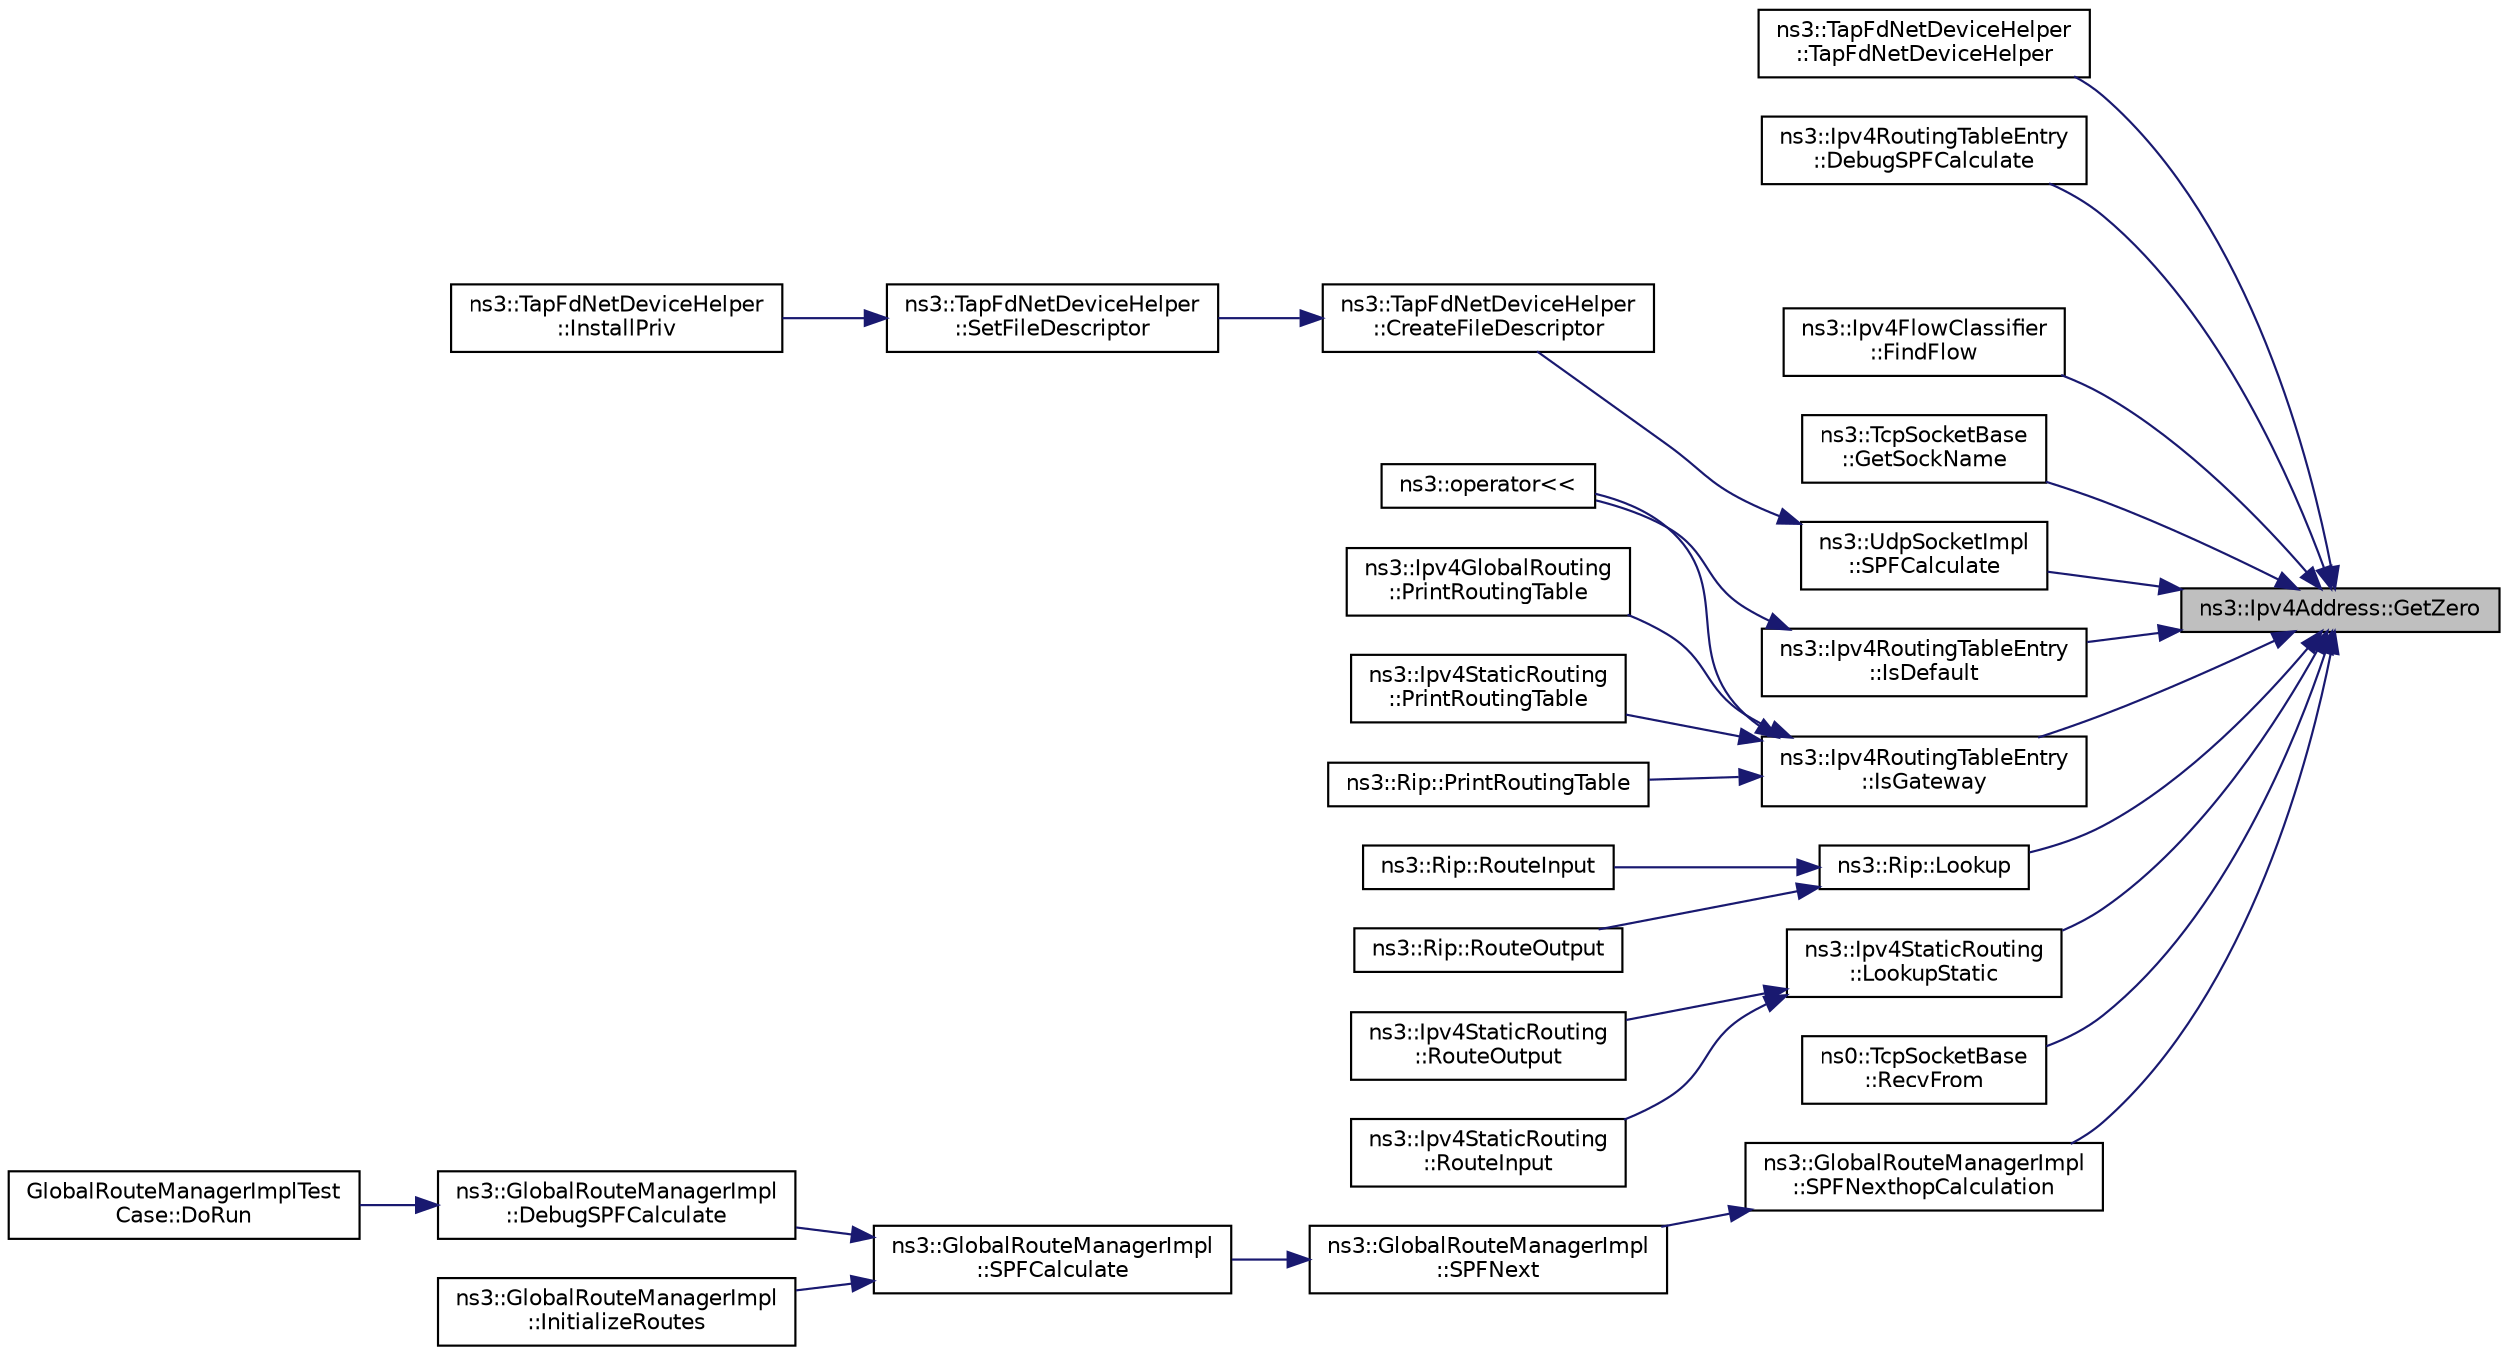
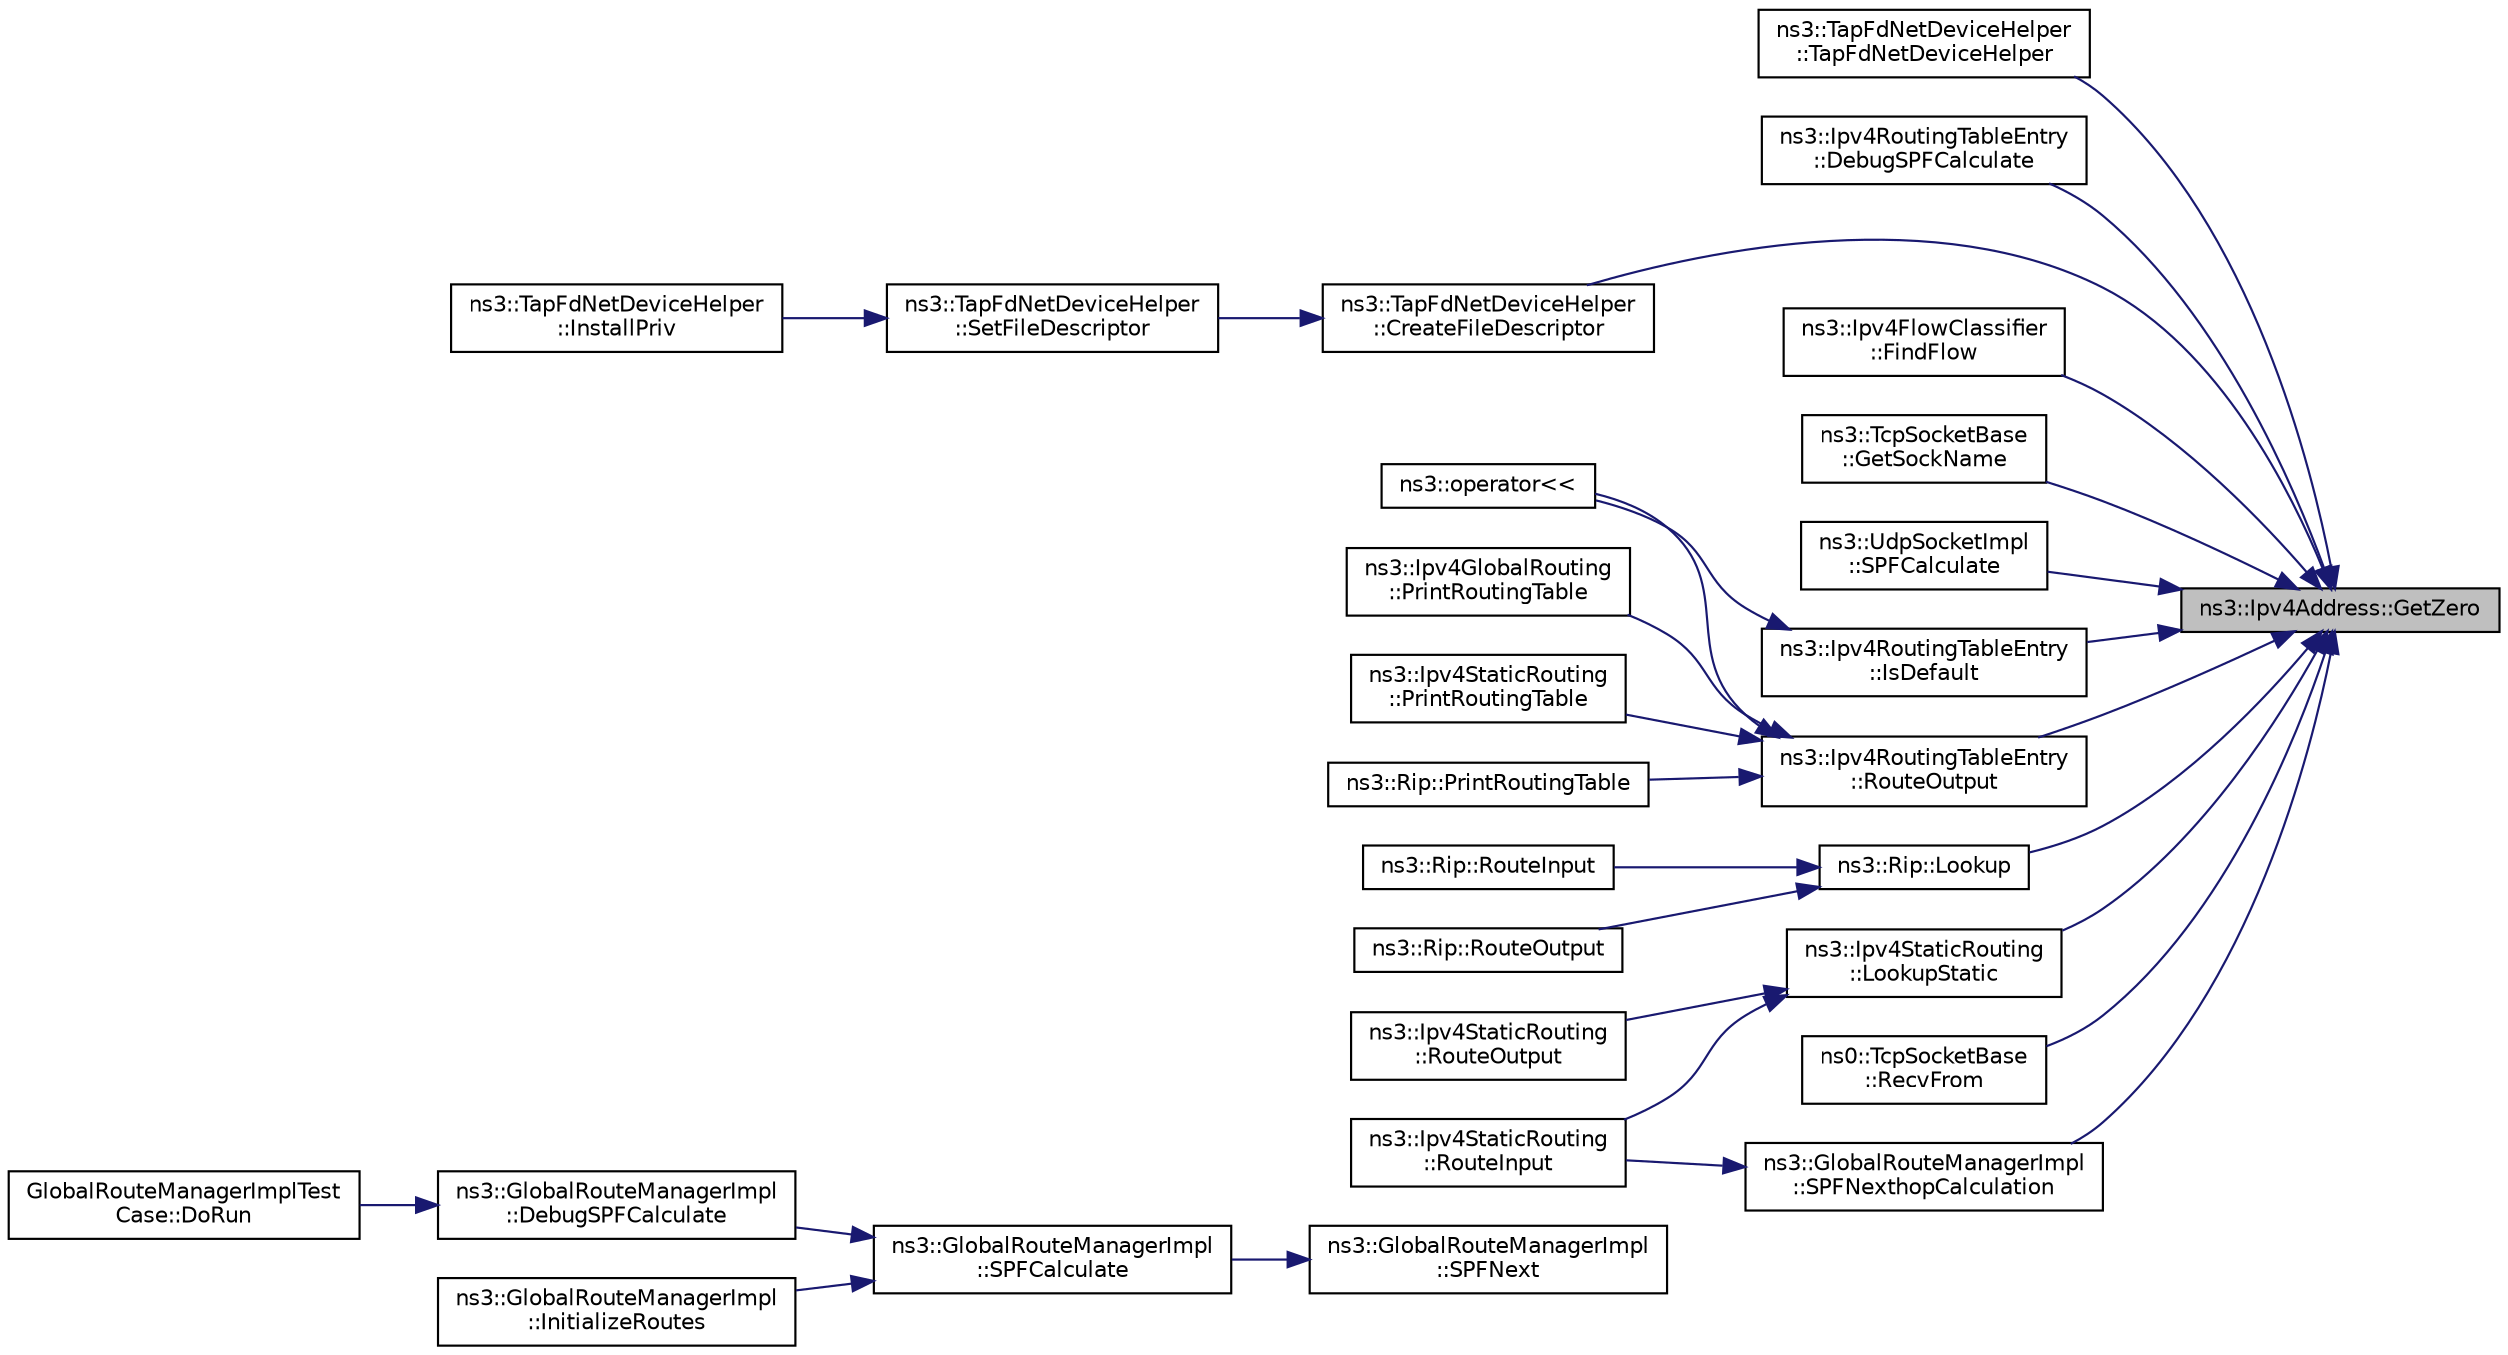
edge "ns3::TapFdNetDeviceHelper ::CreateFileDescriptor" -> "ns3::UdpSocketImpl ::SPFCalculate": now "ns3::TapFdNetDeviceHelper ::CreateFileDescriptor" -> "ns3::Ipv4Address::GetZero"
node "ns3::Ipv4RoutingTableEntry ::IsGateway": label "ns3::Ipv4RoutingTableEntry ::IsGateway" -> "ns3::Ipv4RoutingTableEntry ::RouteOutput"
edge "ns3::GlobalRouteManagerImpl ::SPFNext" -> "ns3::GlobalRouteManagerImpl ::SPFNexthopCalculation": now "ns3::Ipv4StaticRouting ::RouteInput" -> "ns3::GlobalRouteManagerImpl ::SPFNexthopCalculation"
